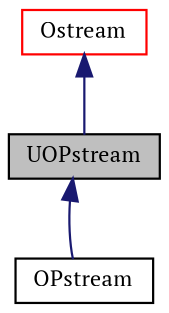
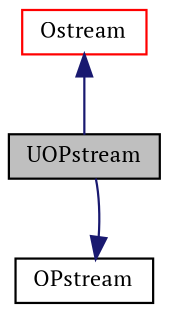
edge "OPstream" -> "UOPstream": reversed
